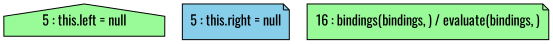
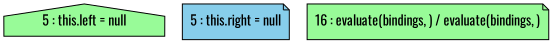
node "16 : bindings(bindings, ) / evaluate(bindings, )": label "16 : bindings(bindings, ) / evaluate(bindings, )" -> "16 : evaluate(bindings, ) / evaluate(bindings, )"
